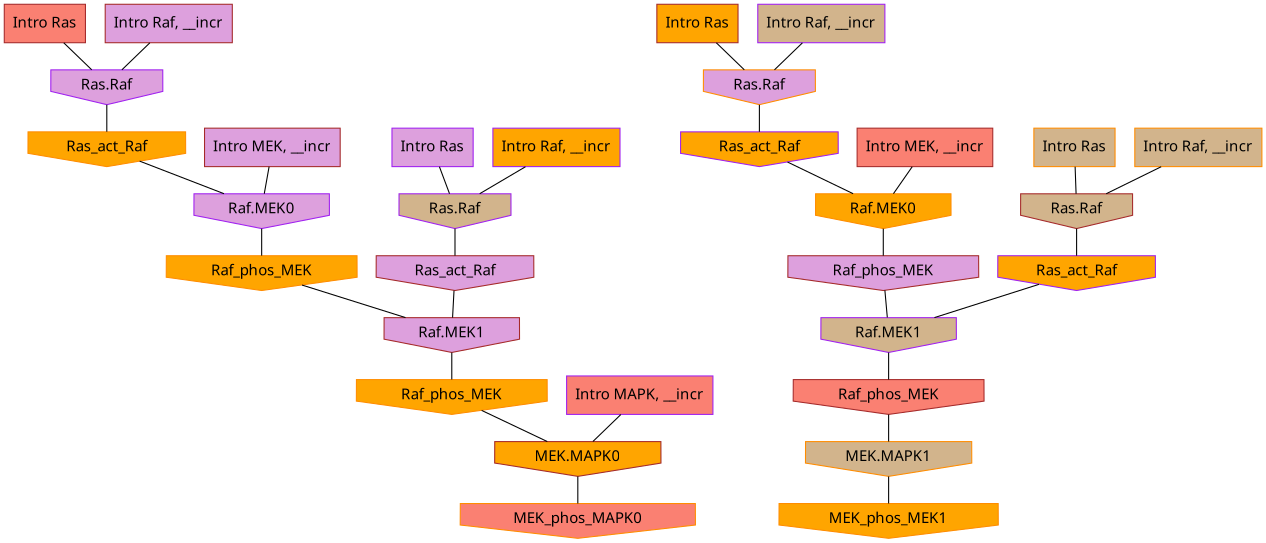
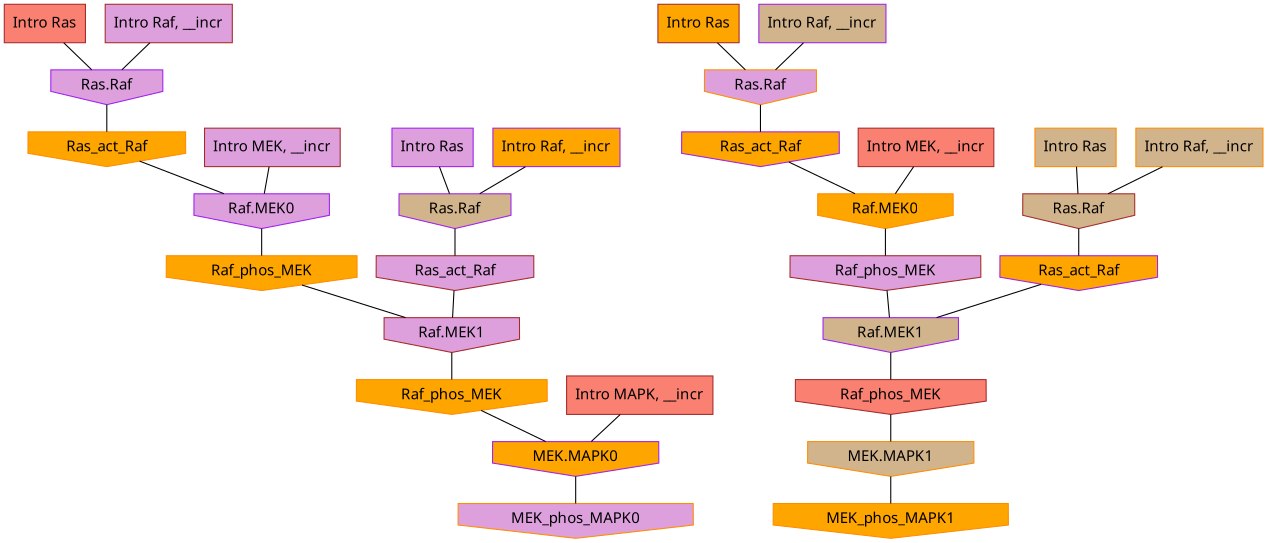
node "Intro MAPK, __incr": color purple -> brown
node "MEK.MAPK0": color brown -> purple
node "MEK_phos_MAPK0": fillcolor salmon -> plum
node "MEK_phos_MEK1": label "MEK_phos_MEK1" -> "MEK_phos_MAPK1"
